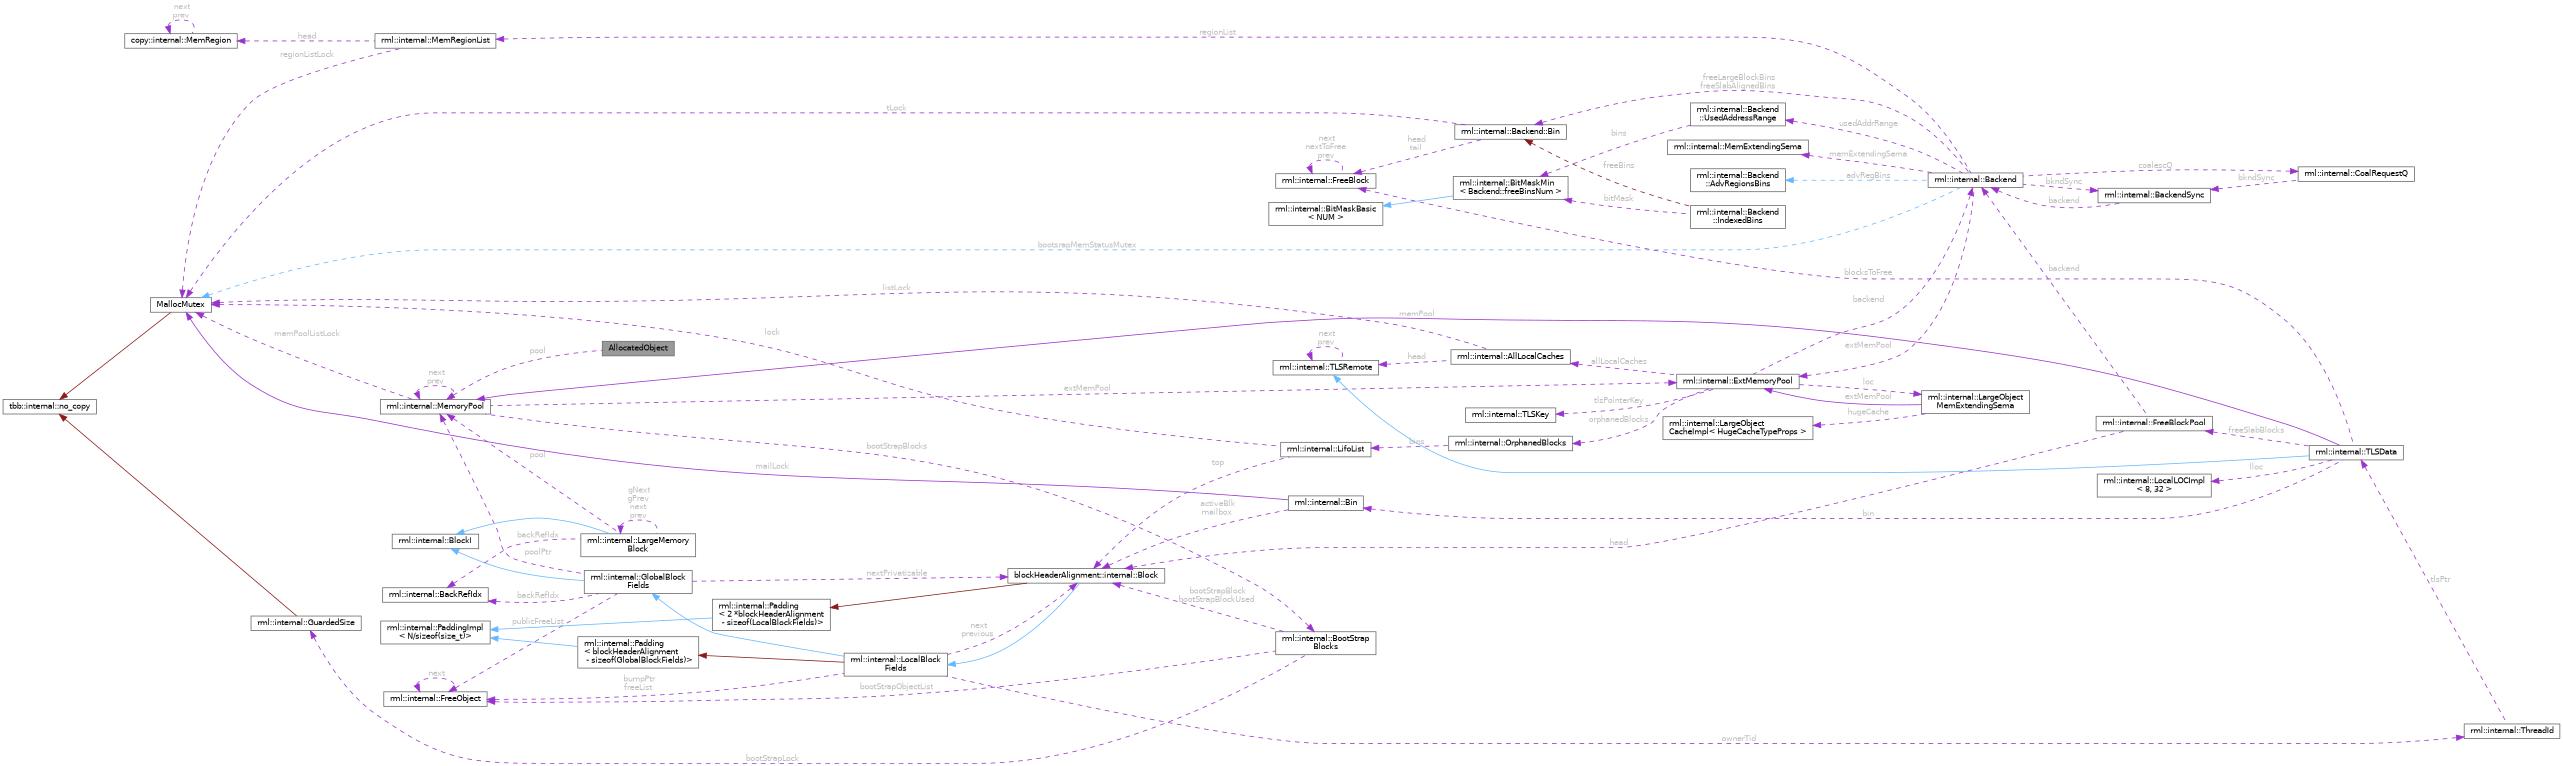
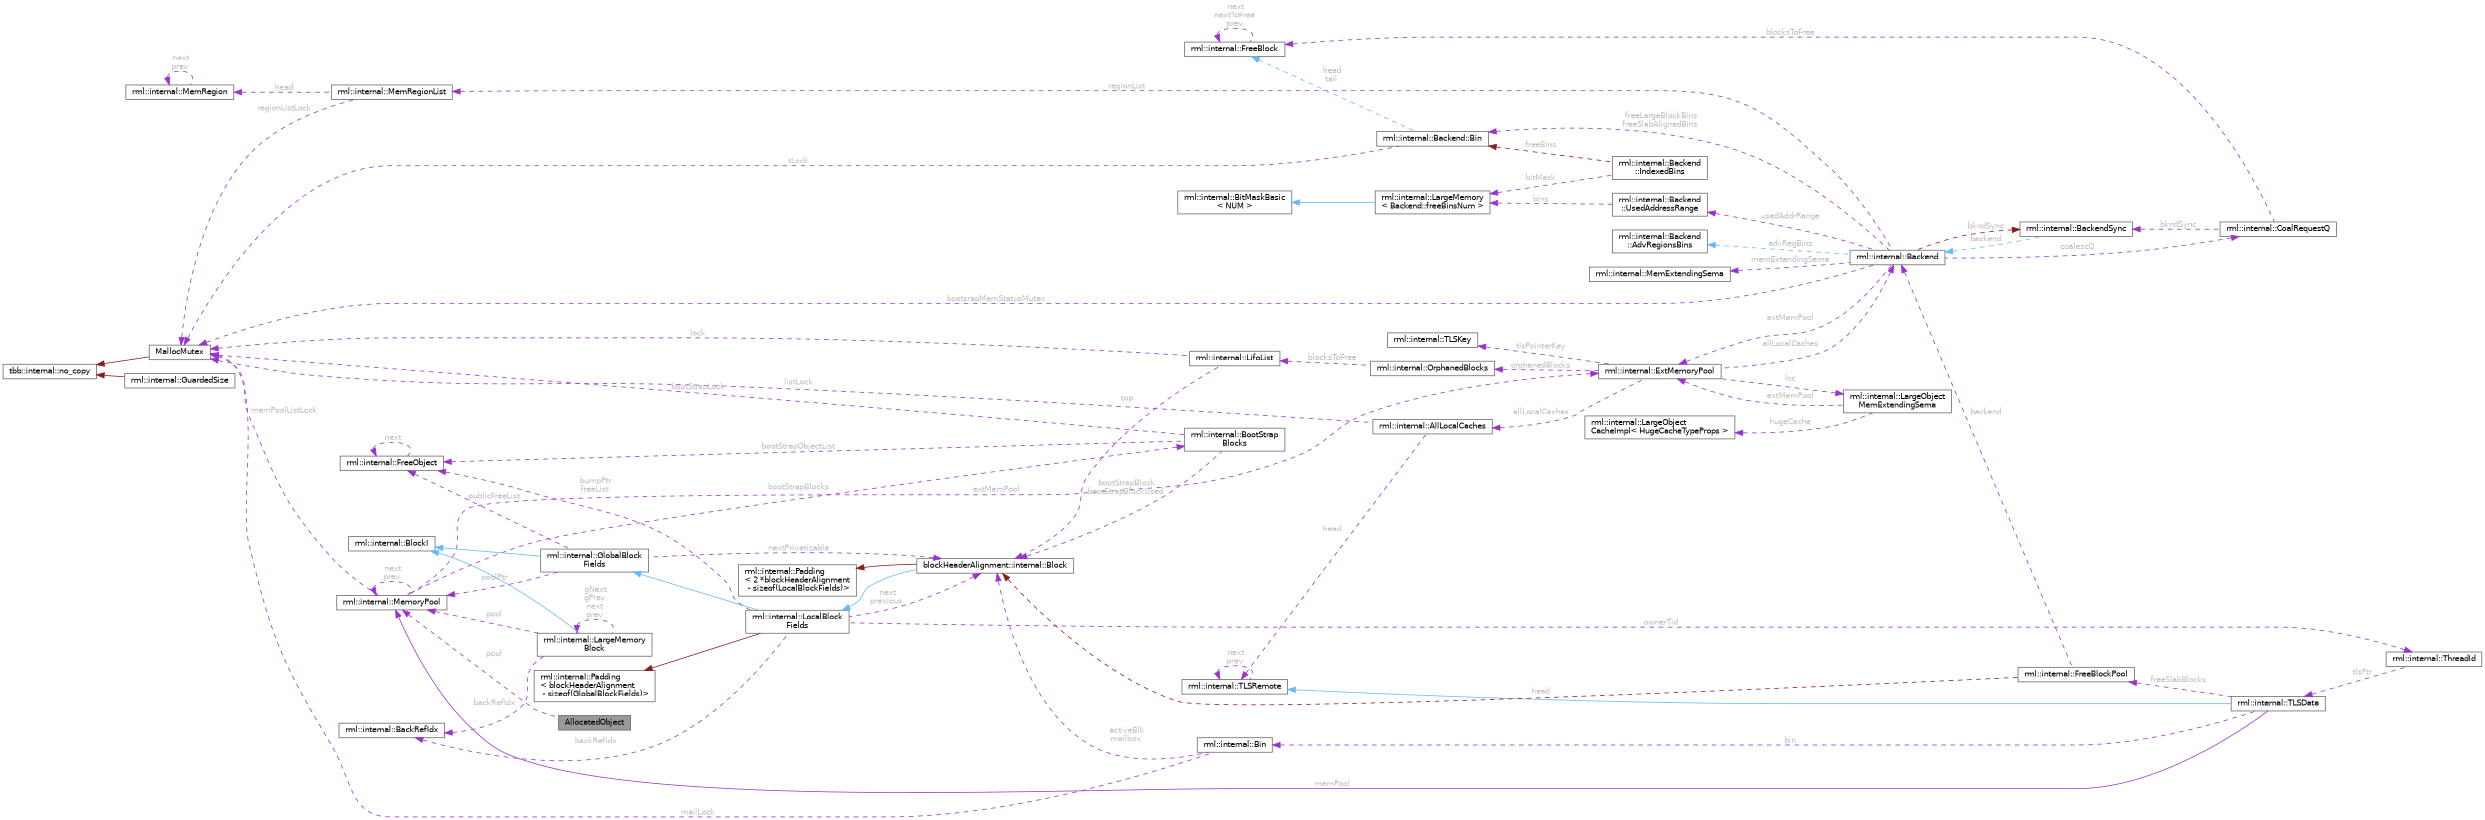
node "copy::internal::MemRegion": label "copy::internal::MemRegion" -> "rml::internal::MemRegion"
edge "rml::internal::Backend::Bin" -> "rml::internal::FreeBlock": color darkorchid3 -> steelblue1
edge "rml::internal::Backend" -> "rml::internal::BackendSync": color darkorchid3 -> firebrick4
node "rml::internal::BitMaskMin < Backend::freeBinsNum >": label "rml::internal::BitMaskMin < Backend::freeBinsNum >" -> "rml::internal::LargeMemory < Backend::freeBinsNum >"
edge "rml::internal::BackendSync" -> "rml::internal::Backend": color darkorchid3 -> steelblue1
edge "rml::internal::Backend" -> "MallocMutex": color steelblue1 -> darkorchid3
edge "rml::internal::TLSData" -> "rml::internal::FreeBlock": now "rml::internal::CoalRequestQ" -> "rml::internal::FreeBlock"
edge "rml::internal::ExtMemoryPool" -> "rml::internal::Backend": label " backend" -> " allLocalCaches"
edge "rml::internal::LargeObject MemExtendingSema" -> "rml::internal::ExtMemoryPool": style solid -> dashed
edge "rml::internal::OrphanedBlocks" -> "rml::internal::LifoList": label " bins" -> " blocksToFree"
edge "rml::internal::Bin" -> "MallocMutex": style solid -> dashed
node "rml::internal::LocalLOCImpl < 8, 32 >": removed
edge "rml::internal::FreeBlockPool" -> "blockHeaderAlignment::internal::Block": color darkorchid3 -> firebrick4
edge "rml::internal::GlobalBlock Fields" -> "rml::internal::BackRefIdx": now "rml::internal::LocalBlock Fields" -> "rml::internal::BackRefIdx"
node "rml::internal::PaddingImpl < N/sizeof(size_t)>": removed
edge "rml::internal::BootStrap Blocks" -> "rml::internal::GuardedSize": now "rml::internal::BootStrap Blocks" -> "MallocMutex"
